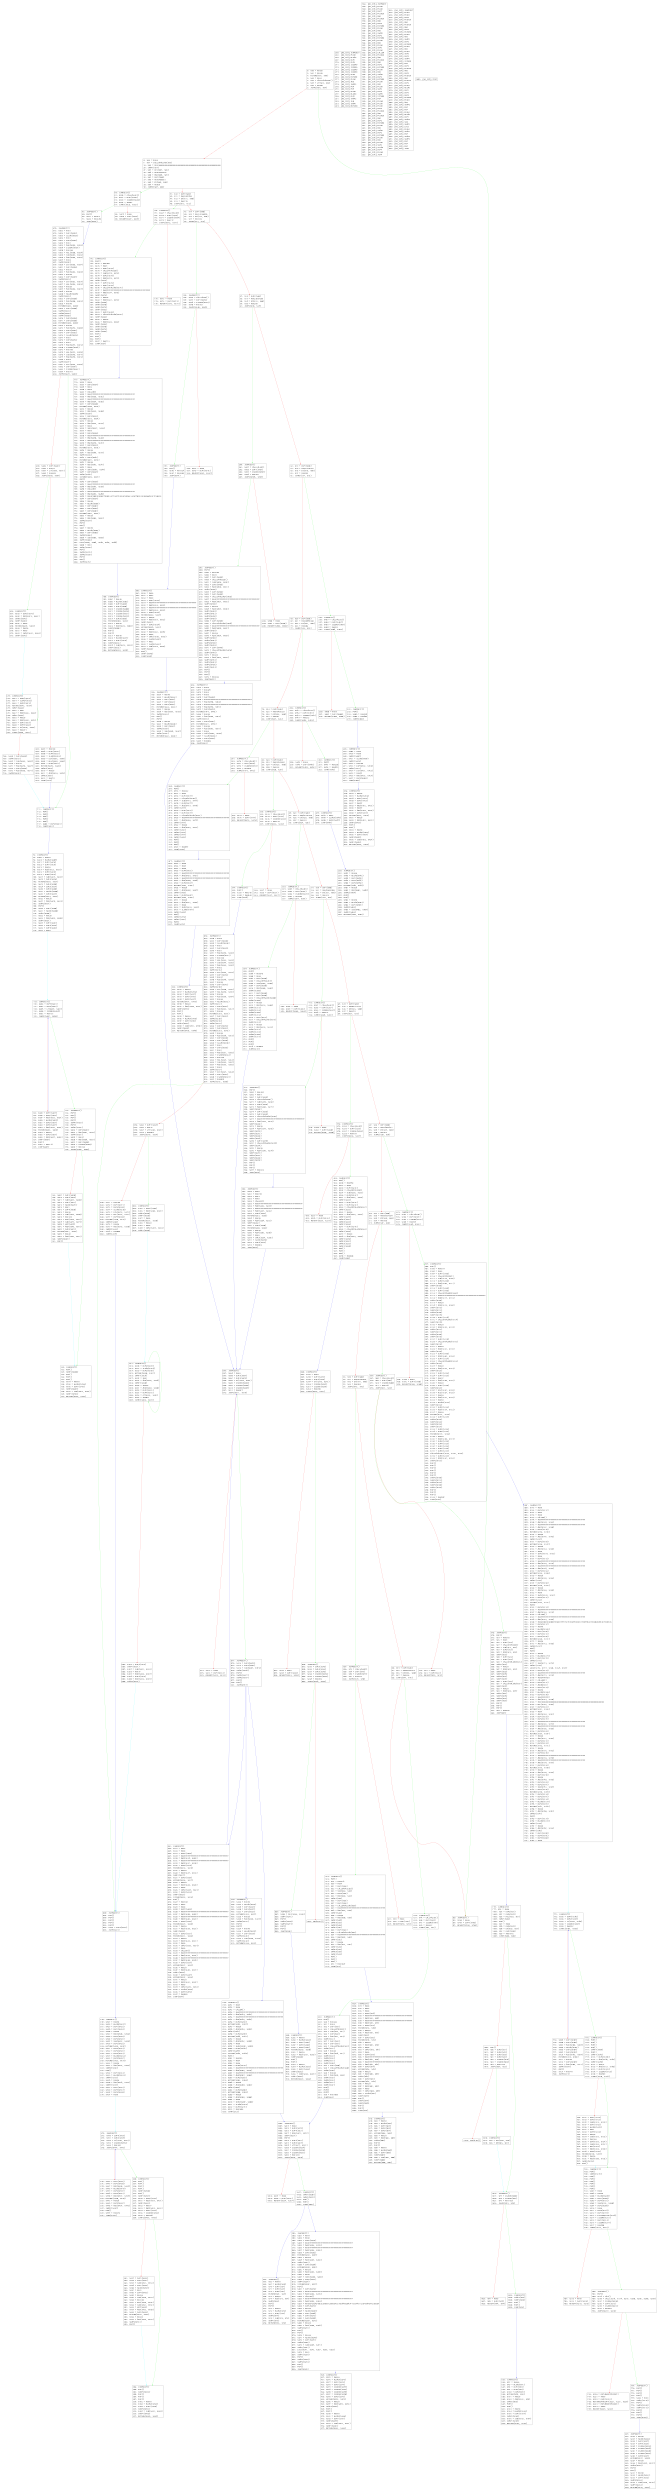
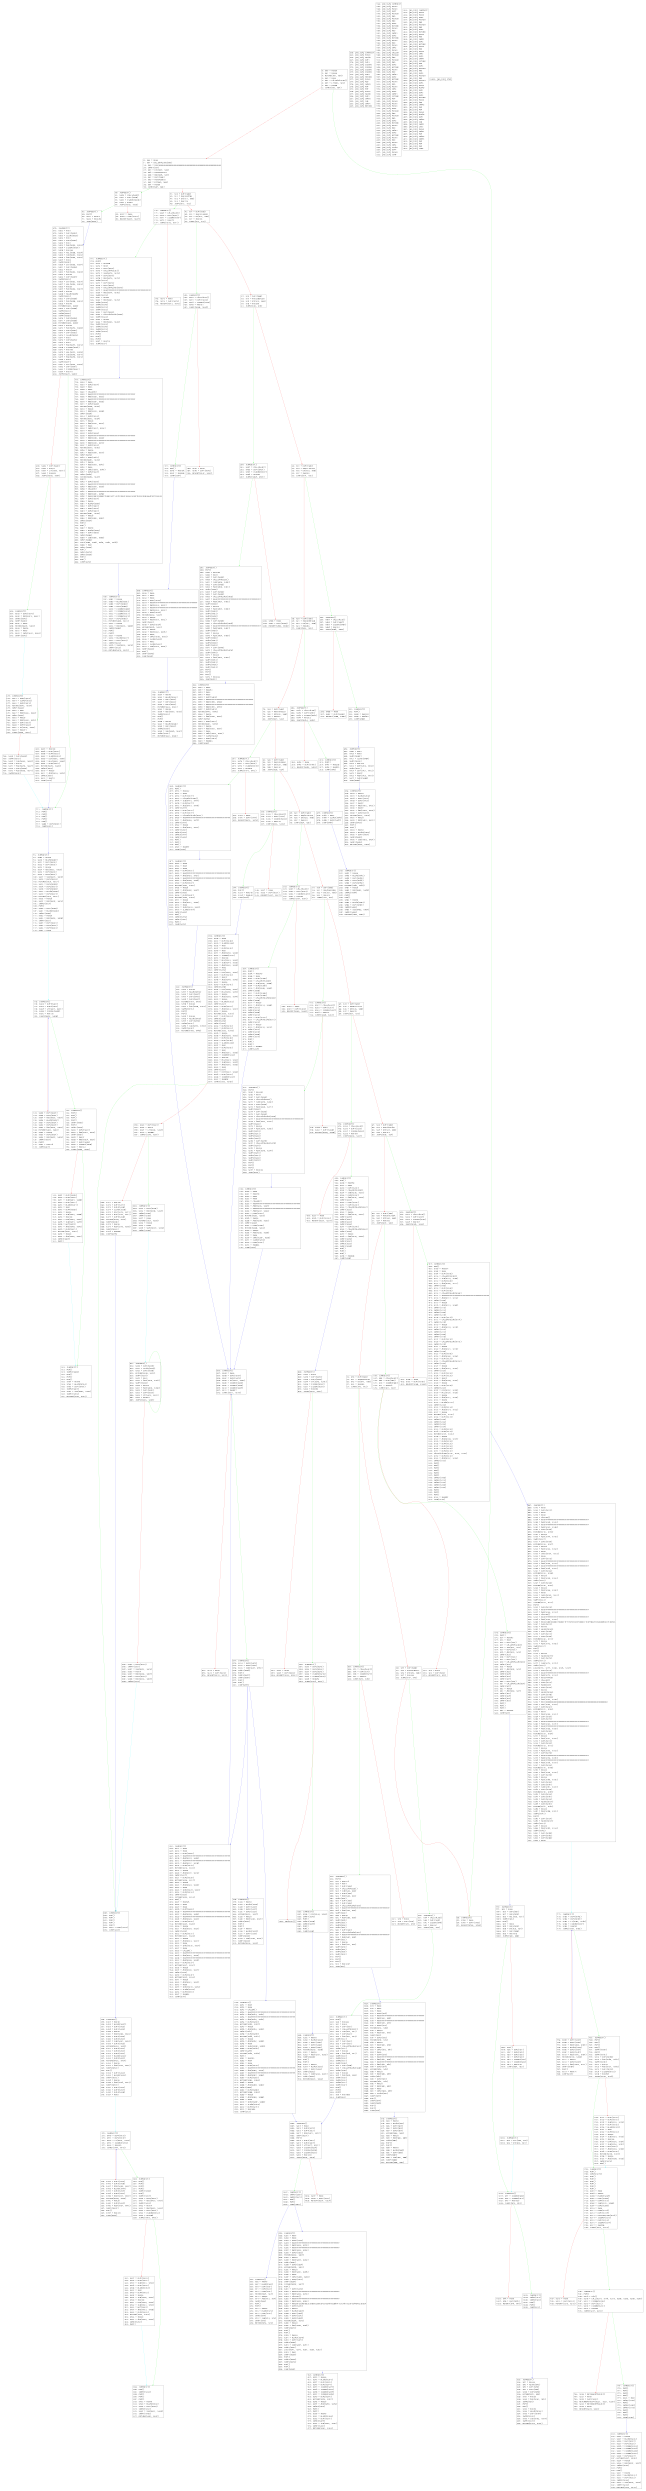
node "101a: INVALID()": removed
